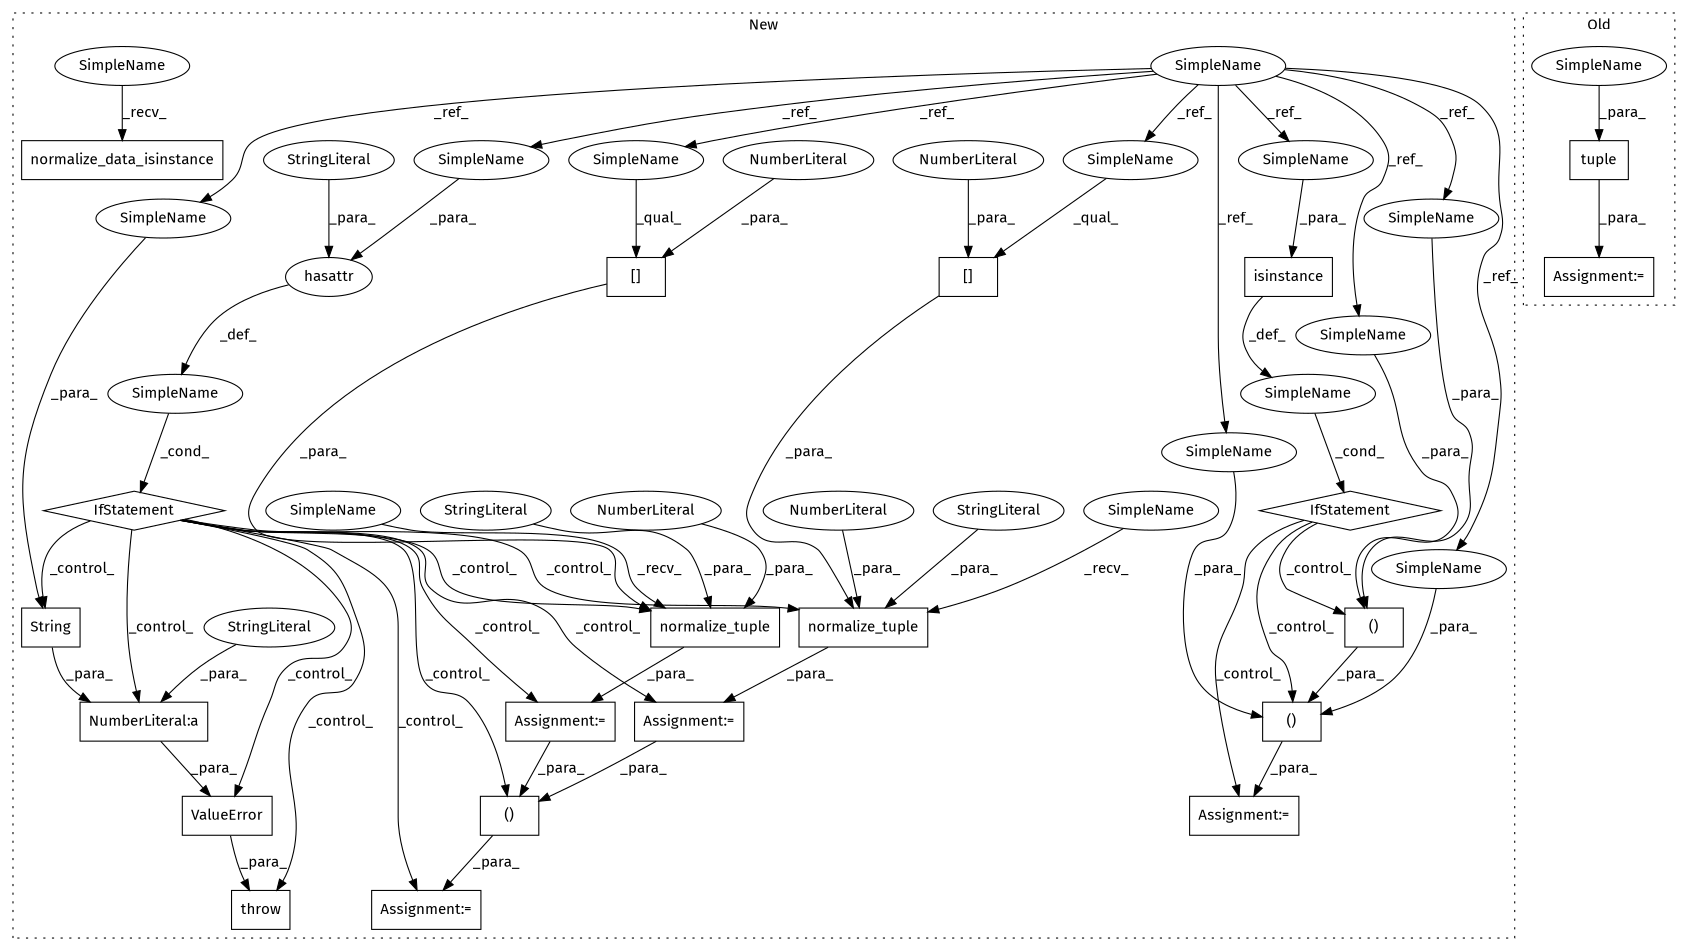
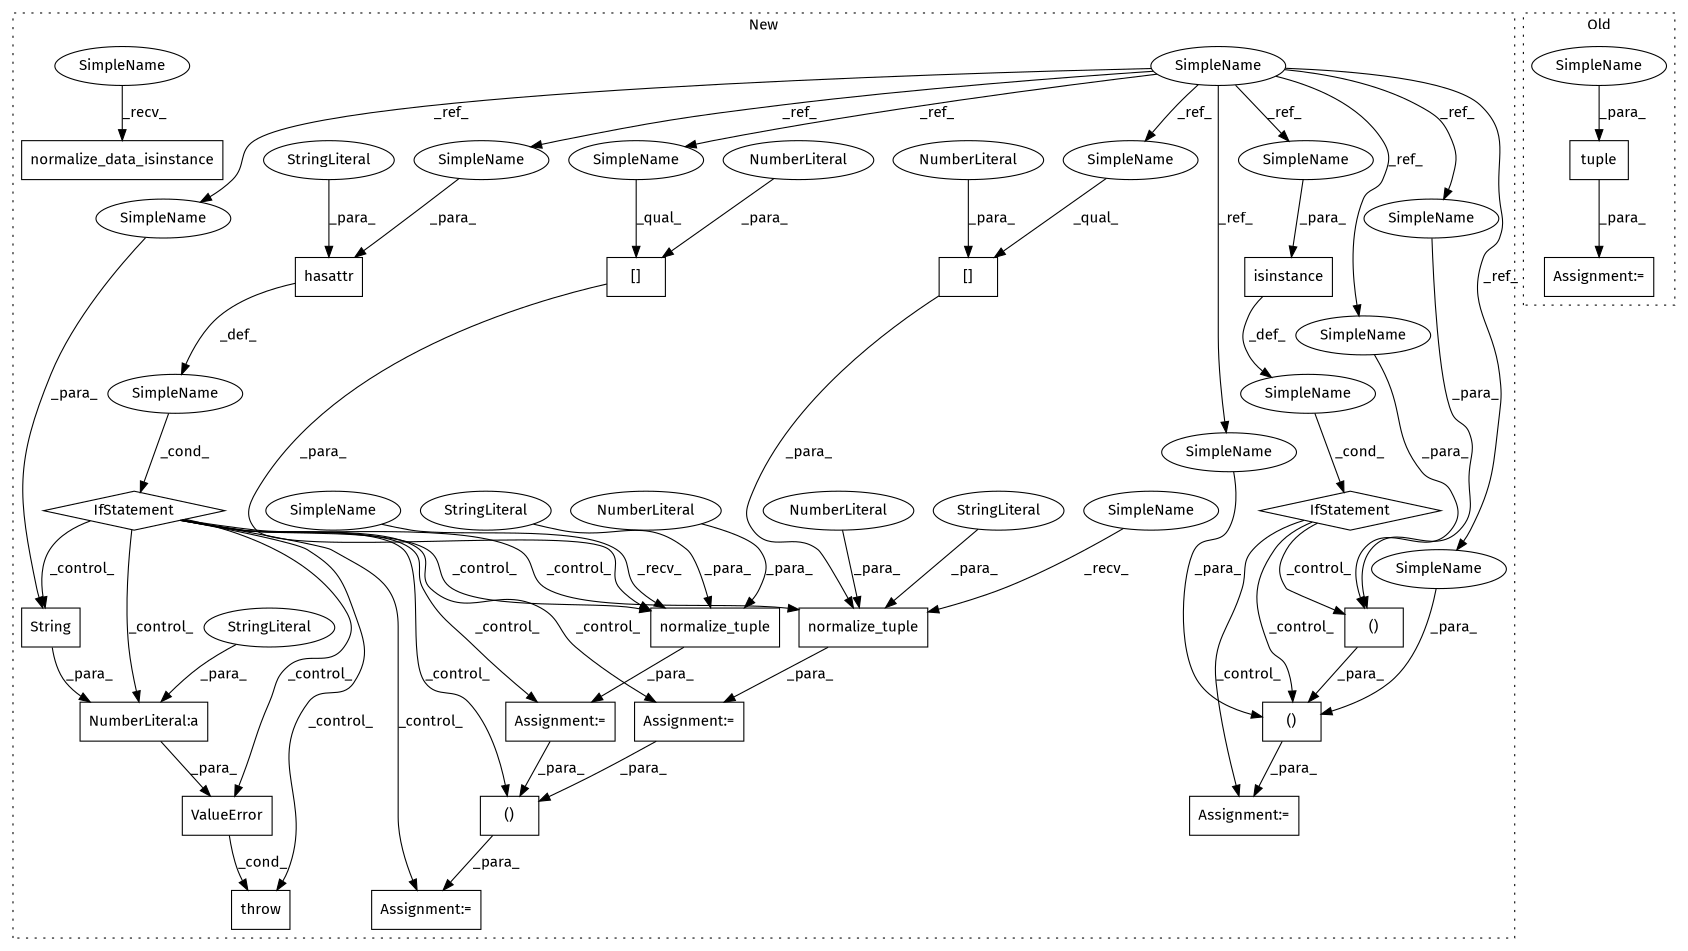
node "hasattr": shape ellipse -> box
edge "ValueError" -> "throw": label "_para_" -> "_cond_"
